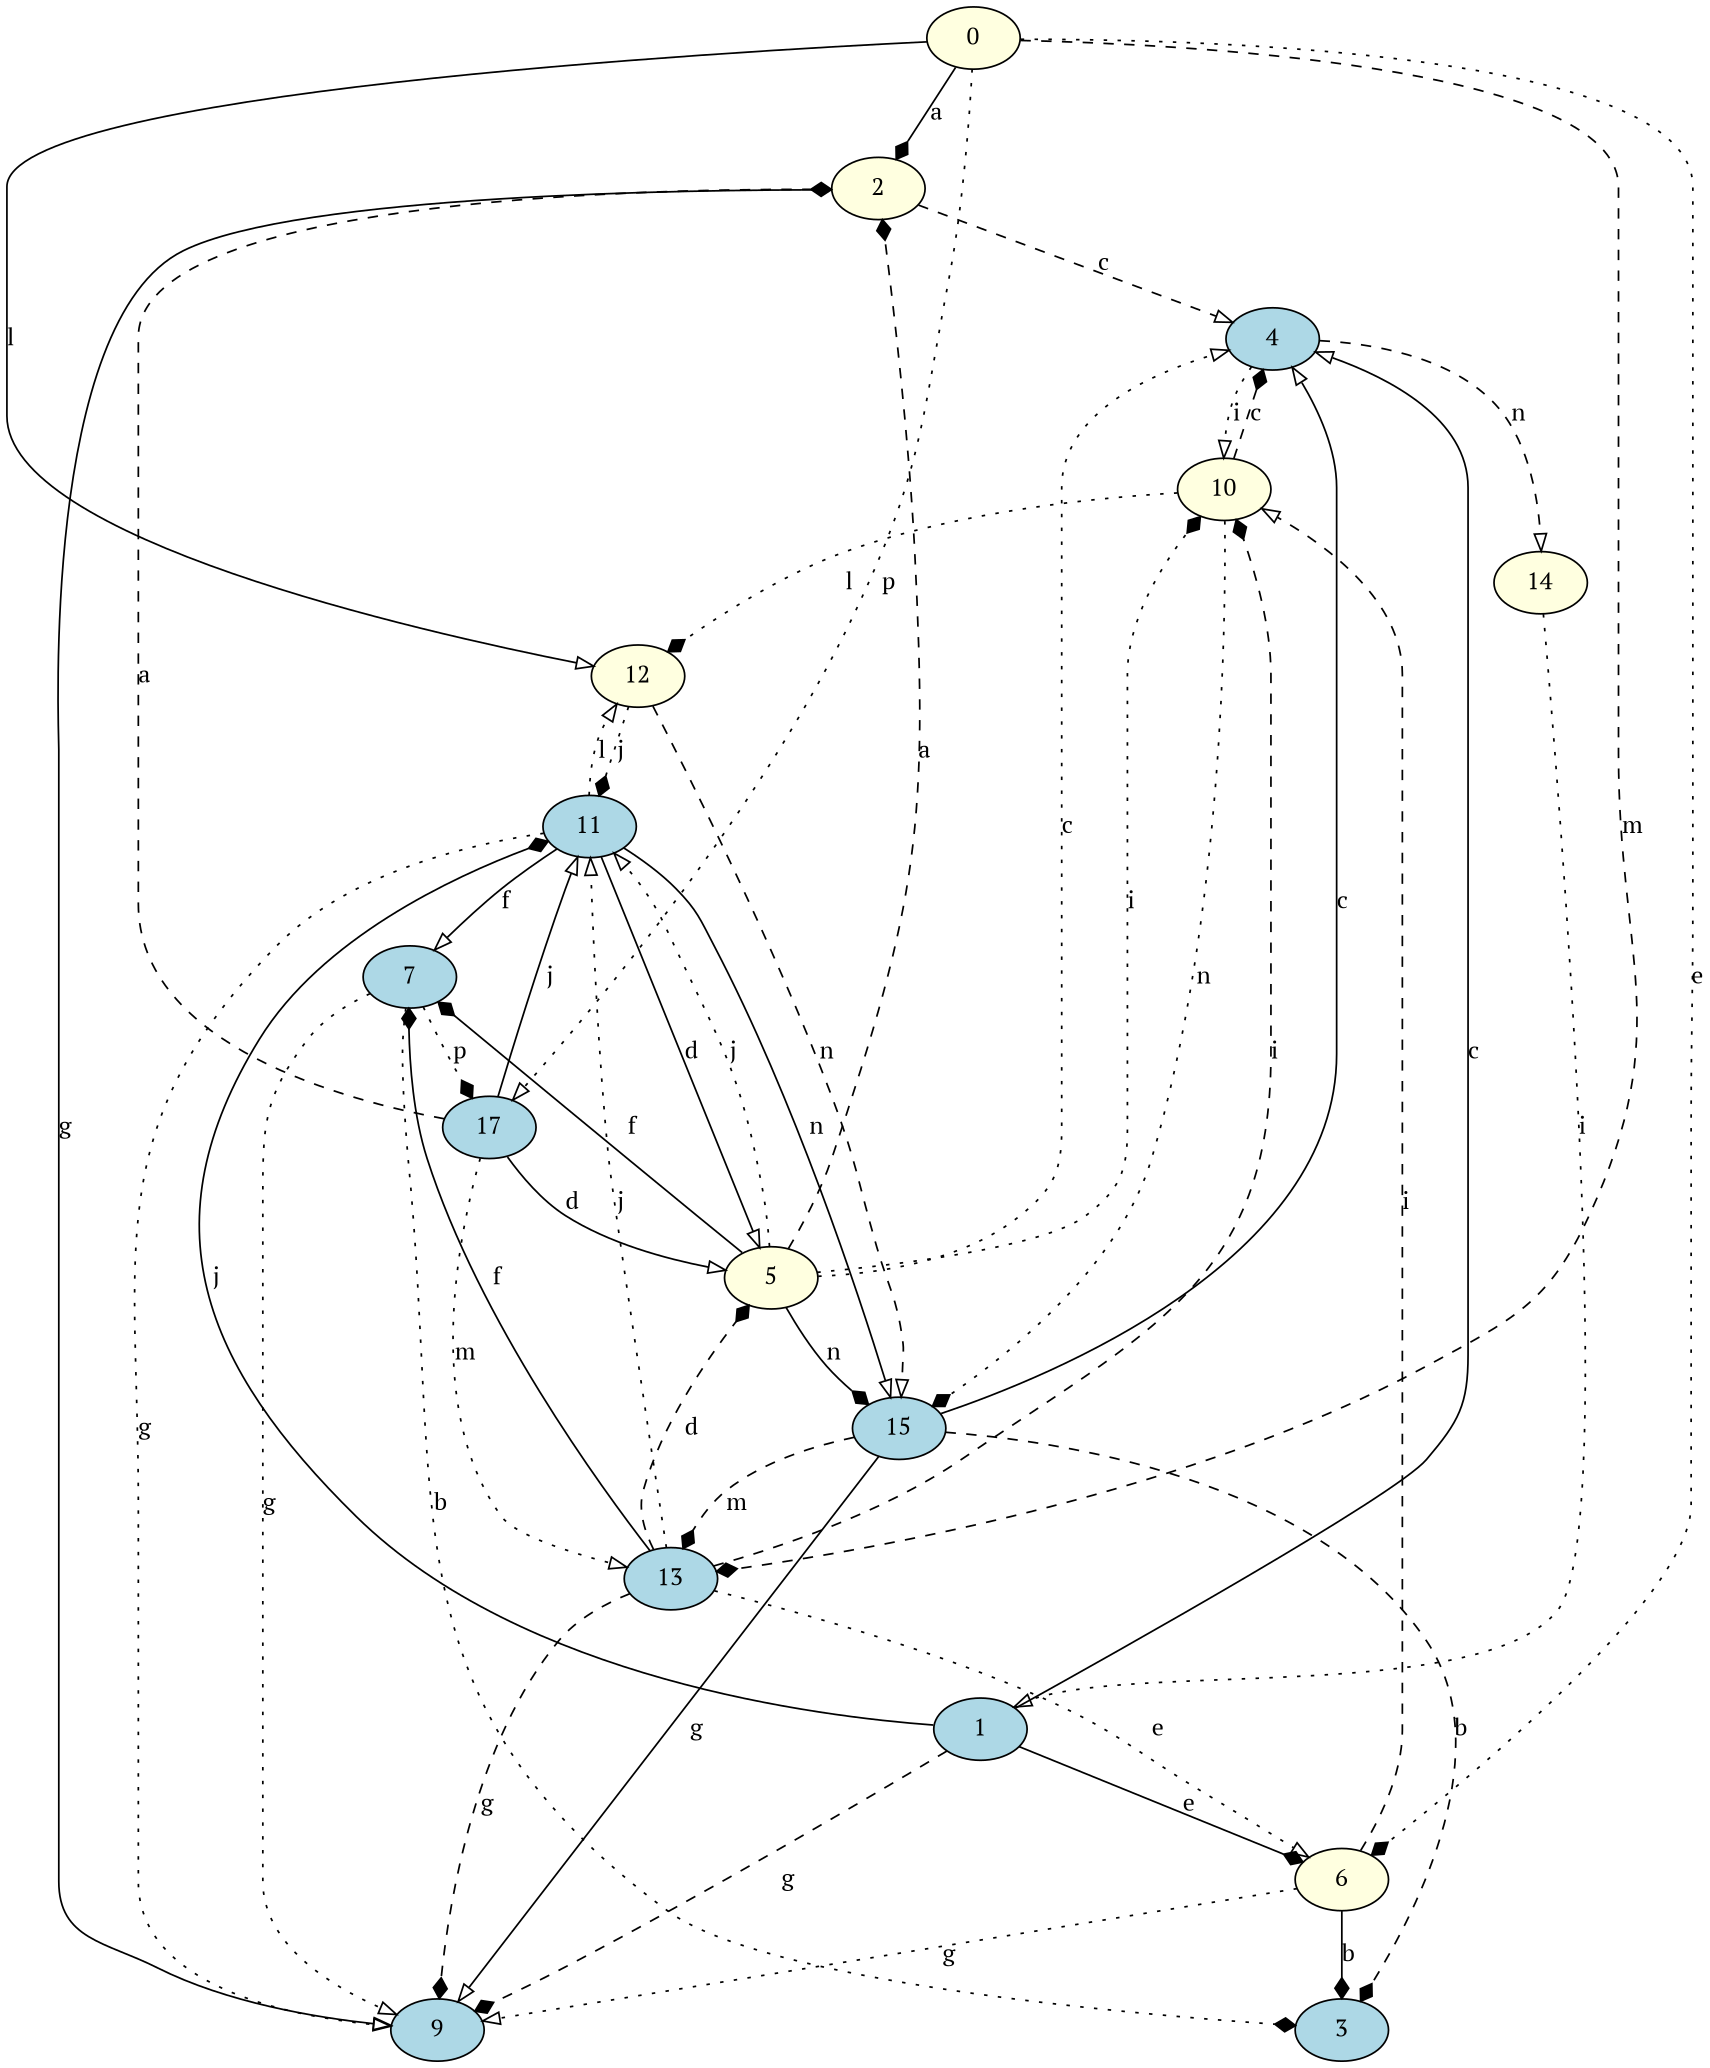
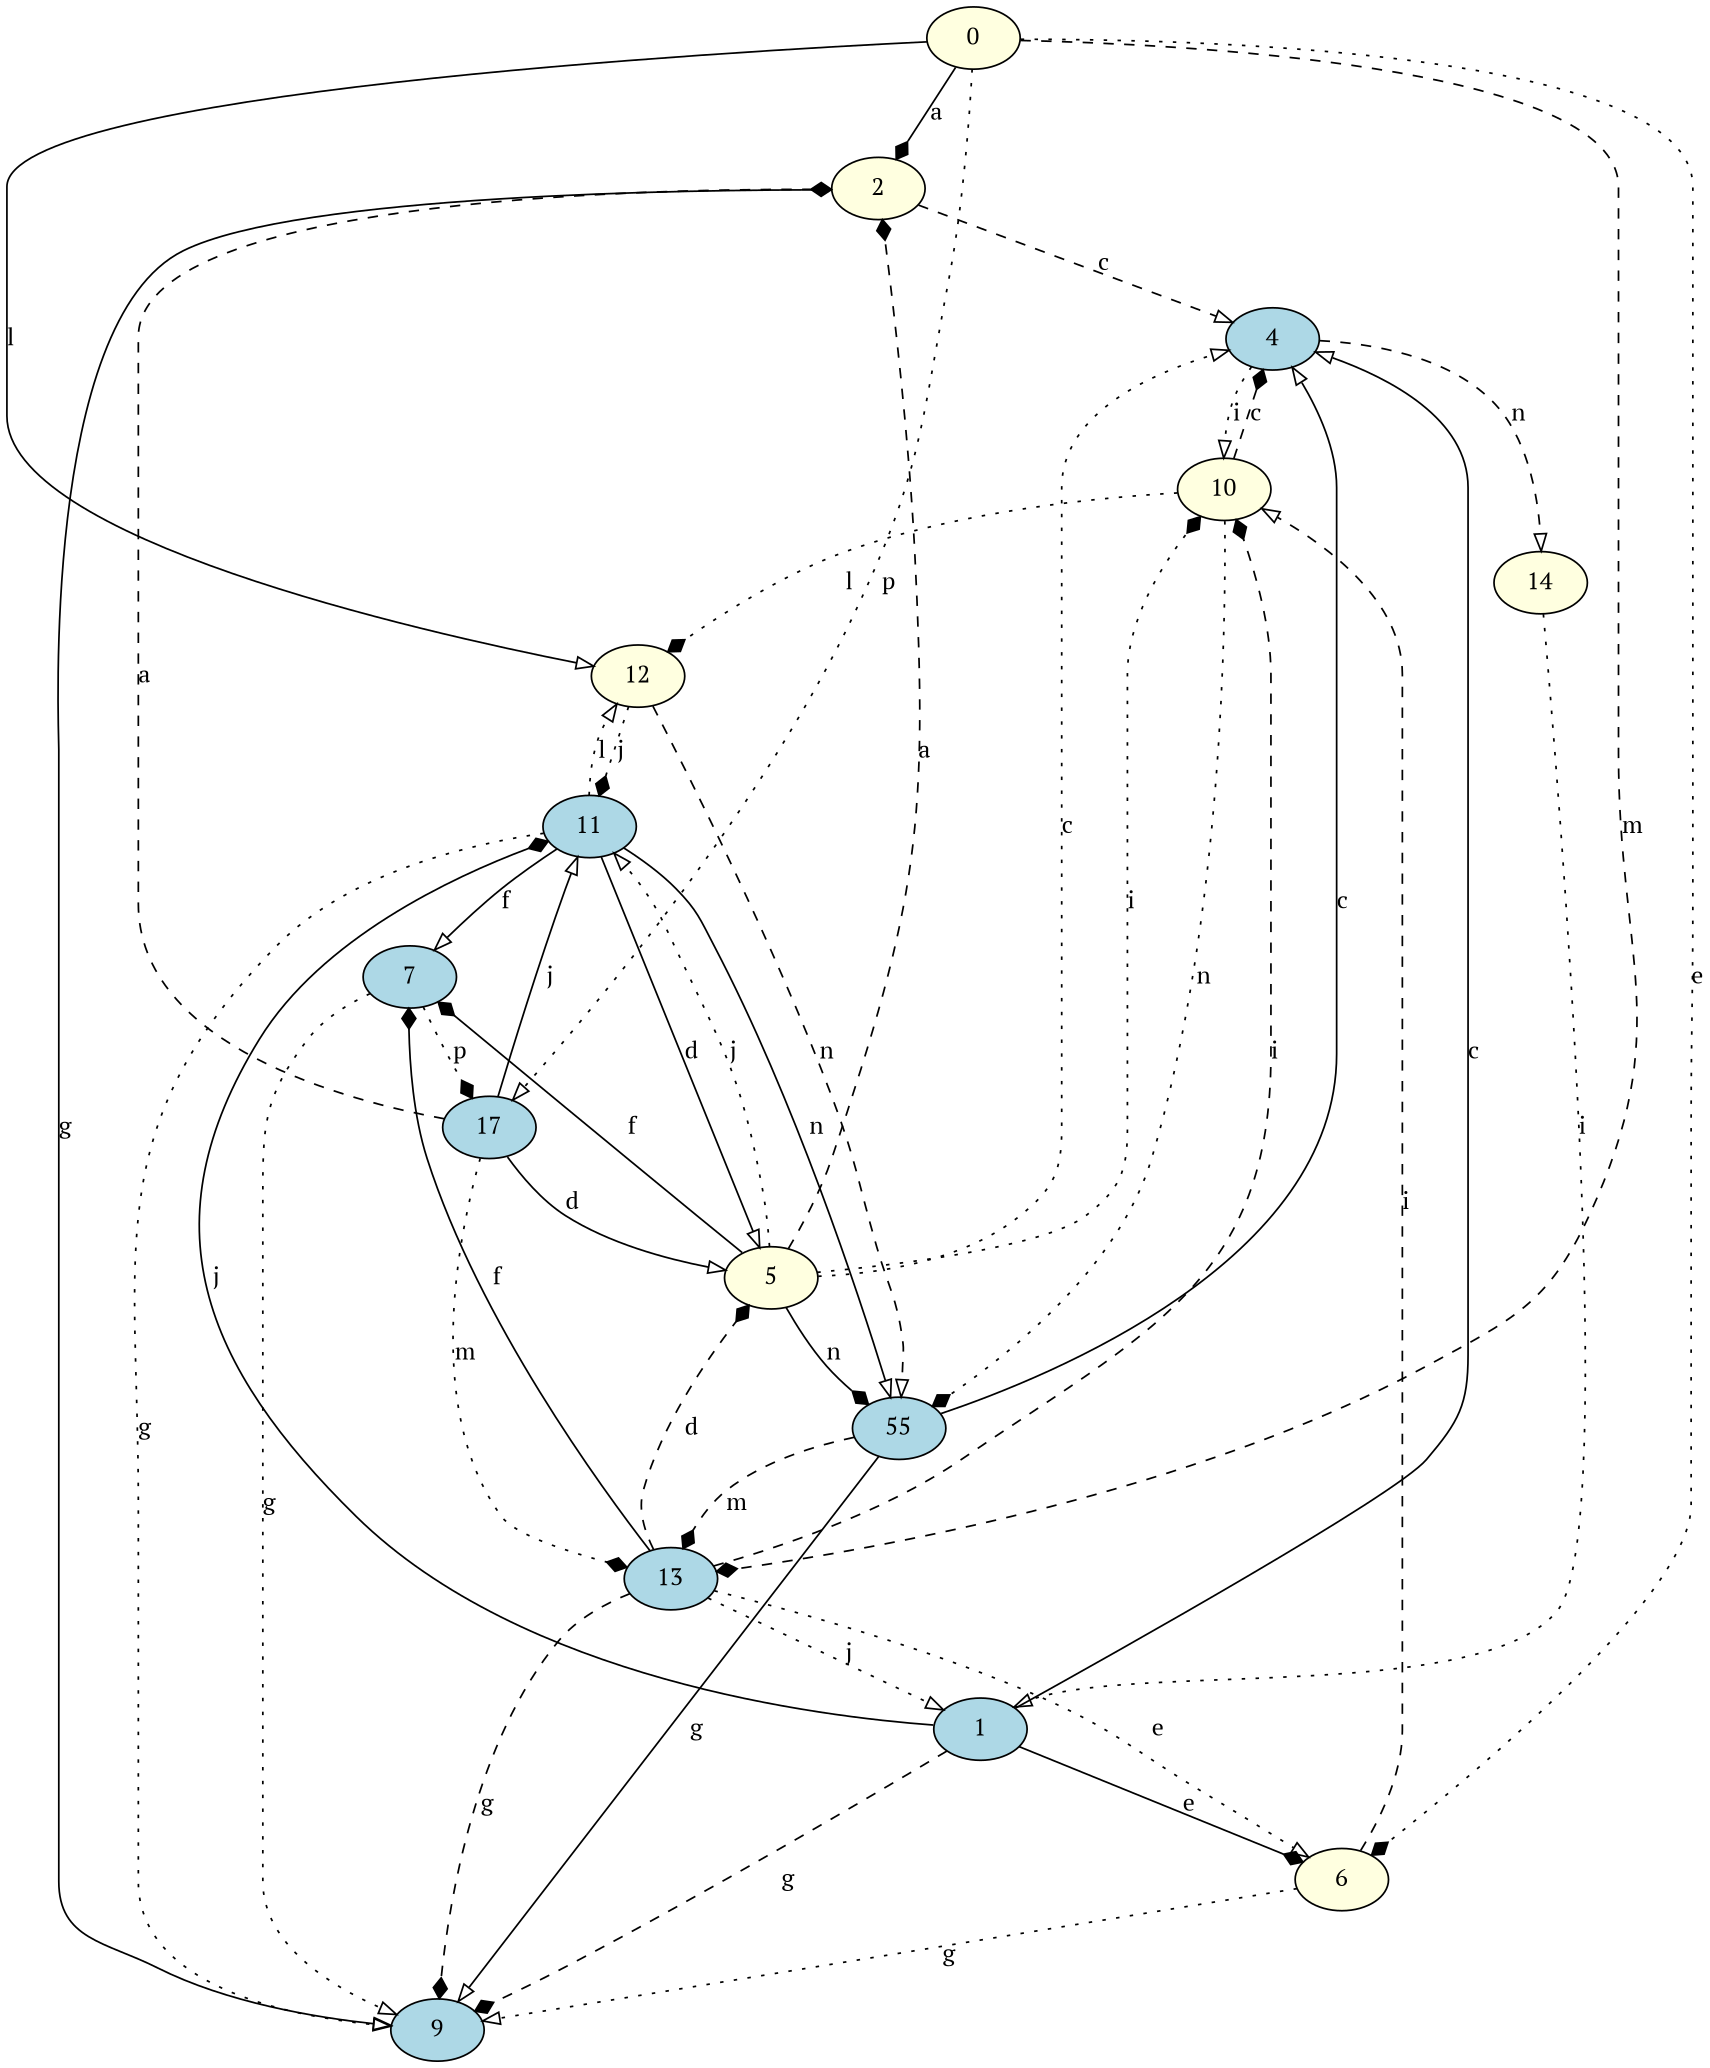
edge "13" -> "11": now "13" -> "1"
edge "17" -> "13": arrowhead onormal -> diamond
node "15": label "15" -> "55"
node "3": removed
